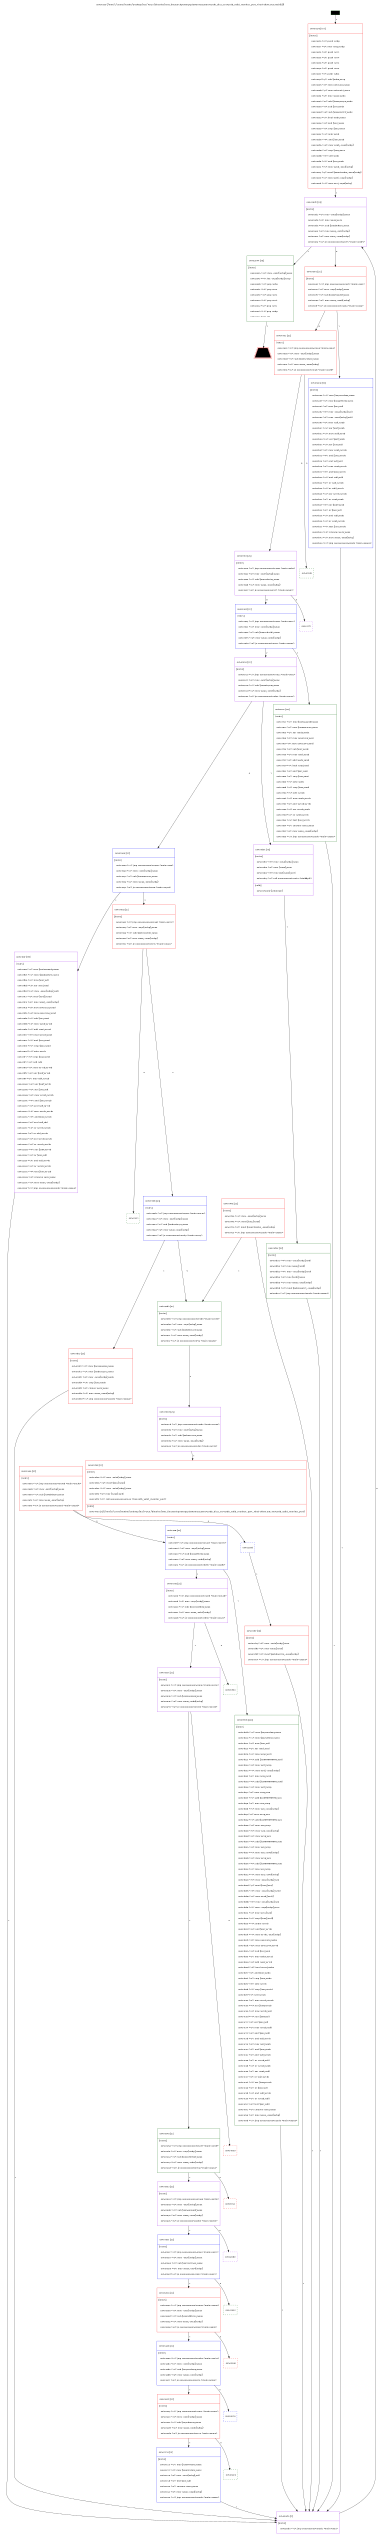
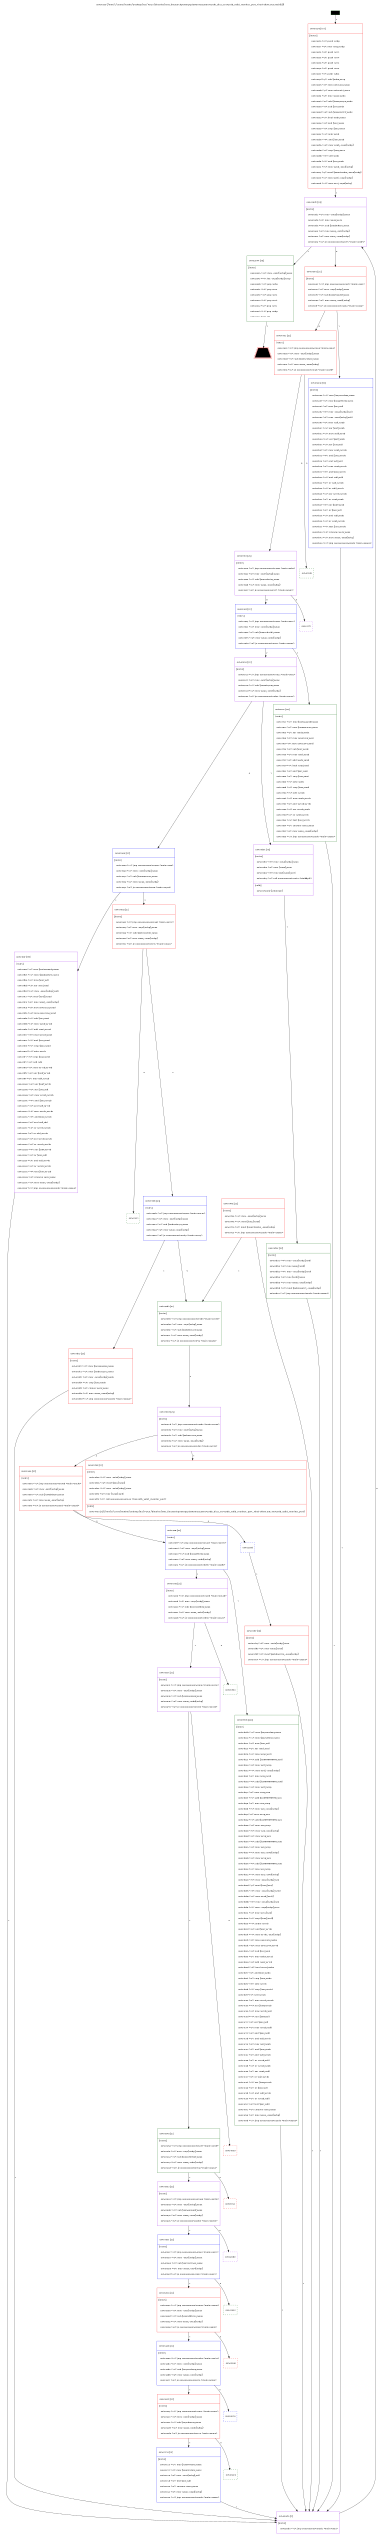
edge "0x4019cd [25]" -> "0x4019e6 [25]": added, label "2"
